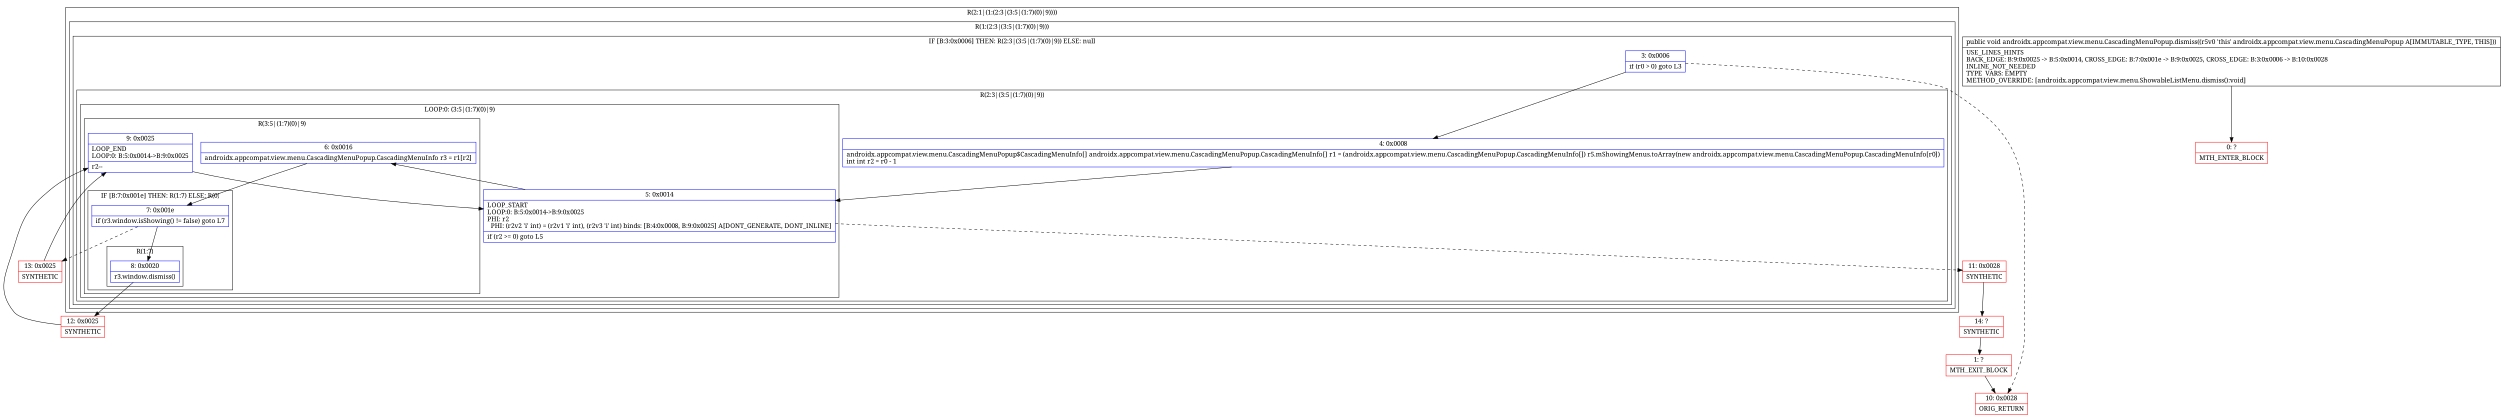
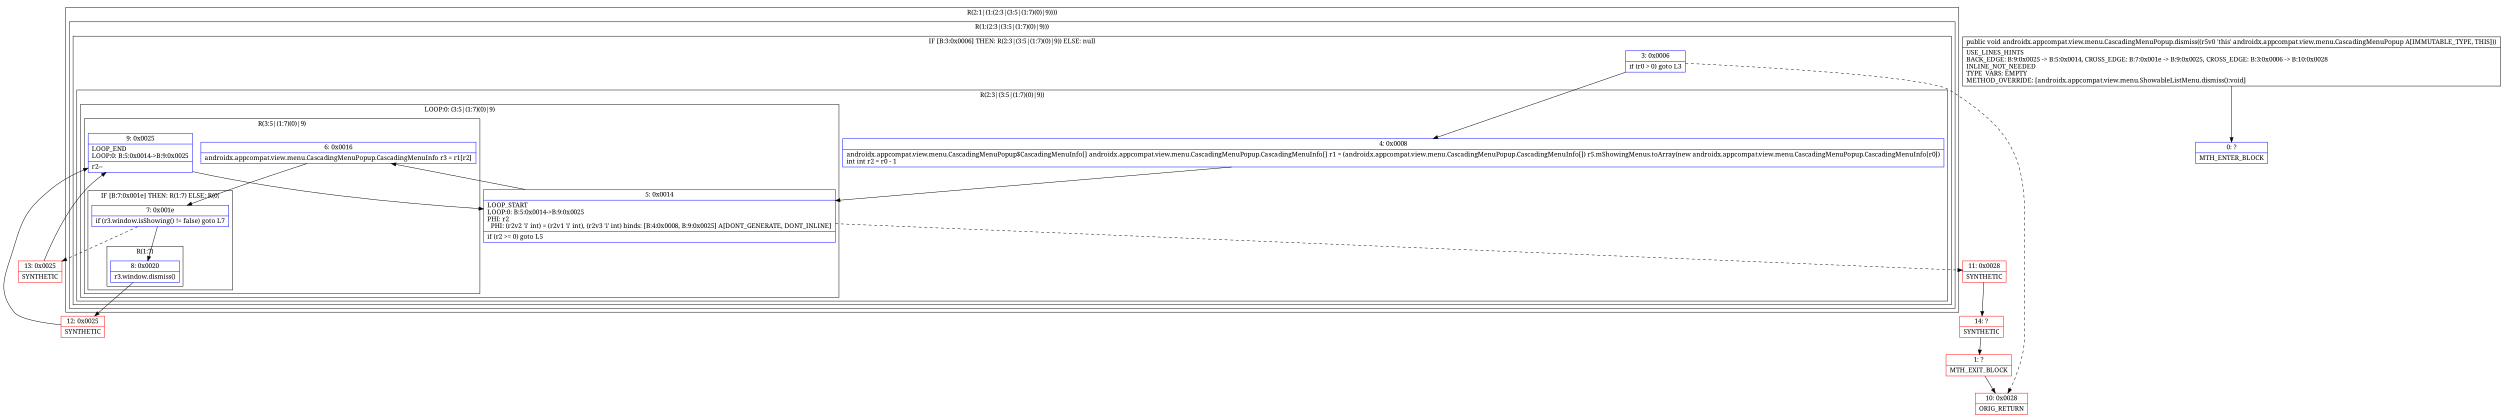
node "0: ?": color red -> blue
